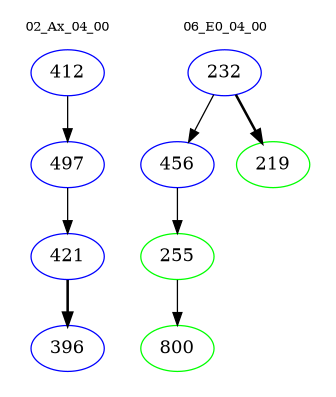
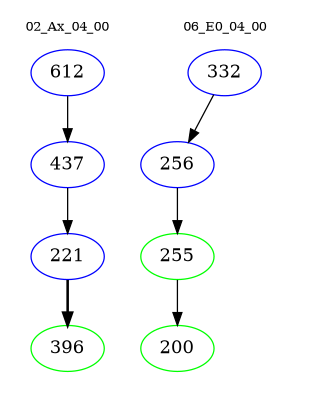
node "412": label "412" -> "612"
node "232": label "232" -> "332"
node "497": label "497" -> "437"
node "456": label "456" -> "256"
node "219": removed
node "421": label "421" -> "221"
node "396": color blue -> green
node "800": label "800" -> "200"
